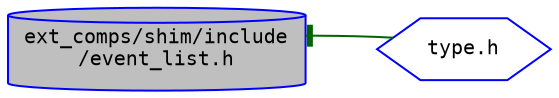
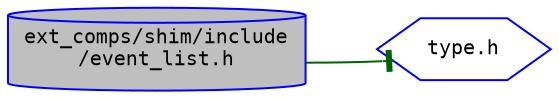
edge "type.h" -> "ext_comps/shim/include /event_list.h": reversed
